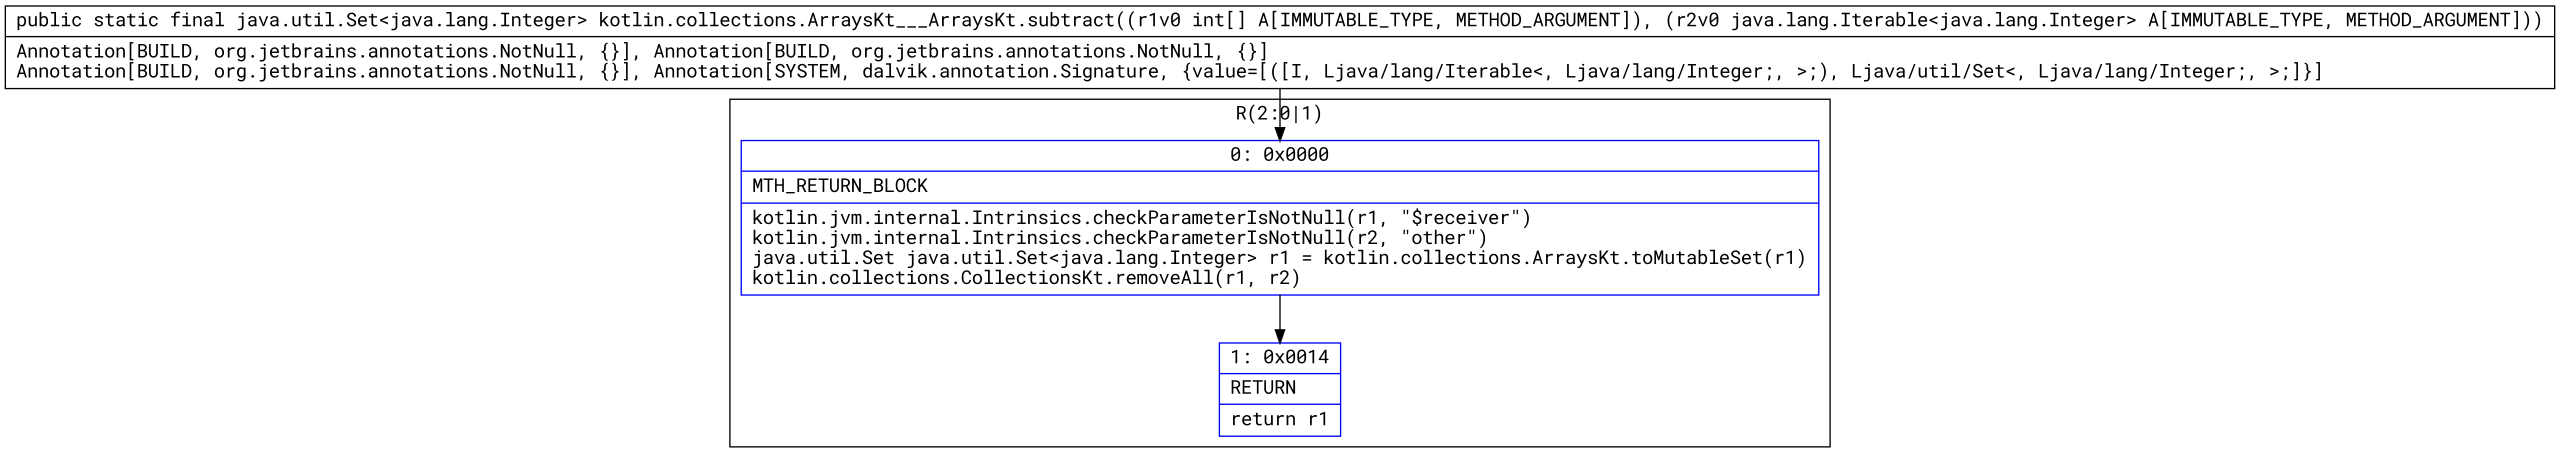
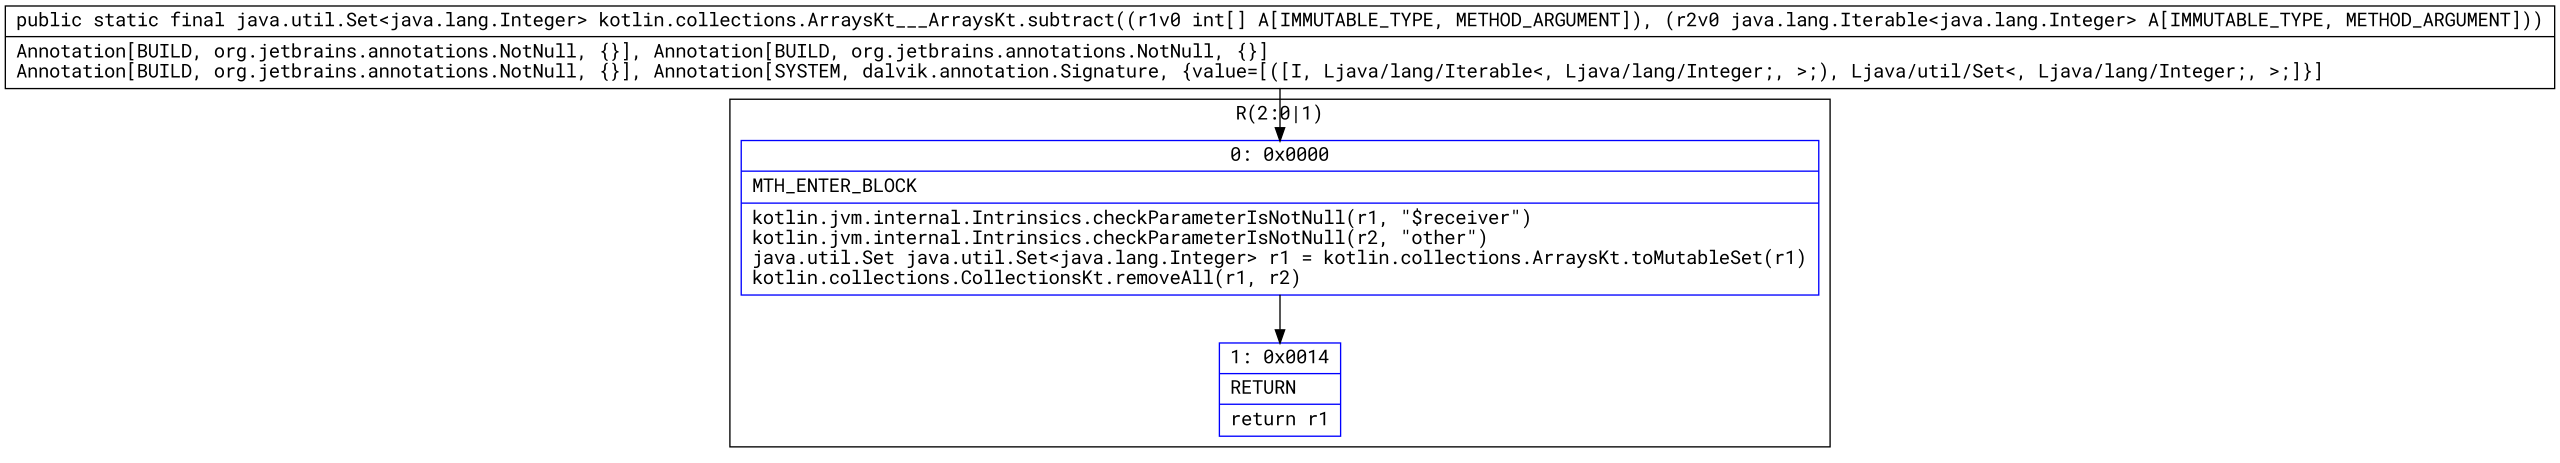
node "0: 0x0000": text "MTH_RETURN_BLOCK" -> "MTH_ENTER_BLOCK"
